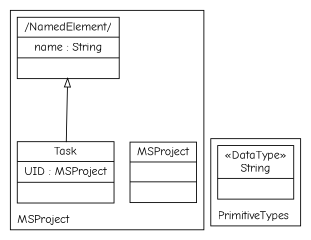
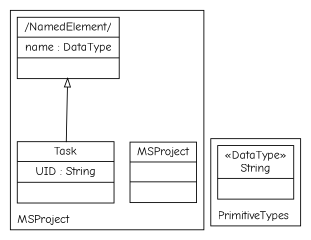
node "/NamedElement/": text "name : String" -> "name : DataType"
node "Task": text "UID : MSProject" -> "UID : String"
